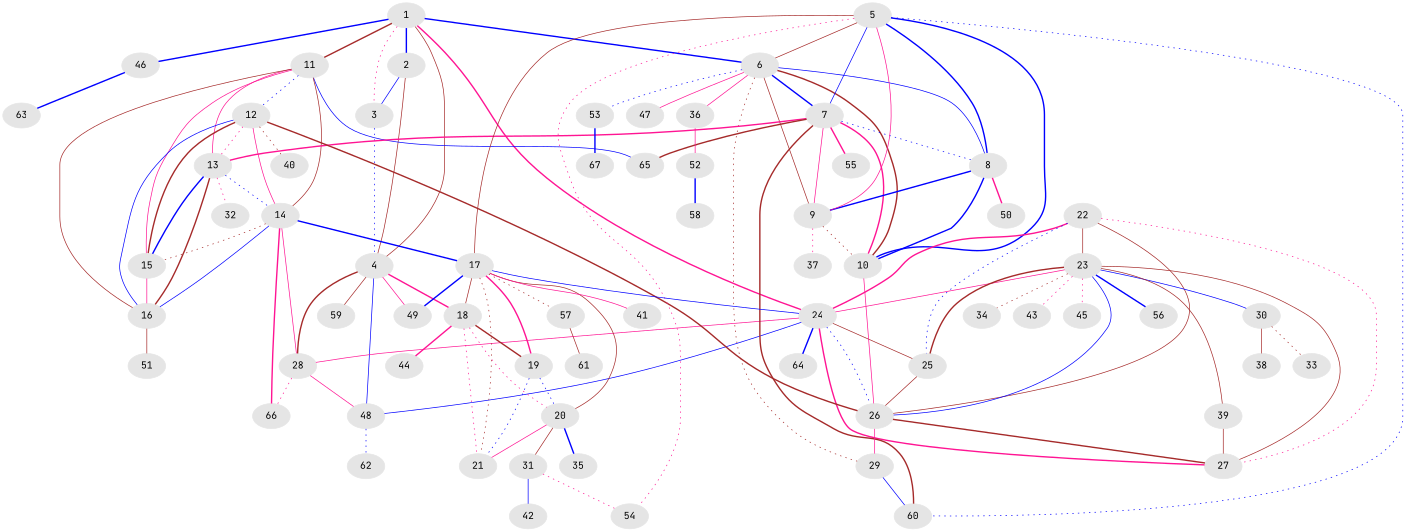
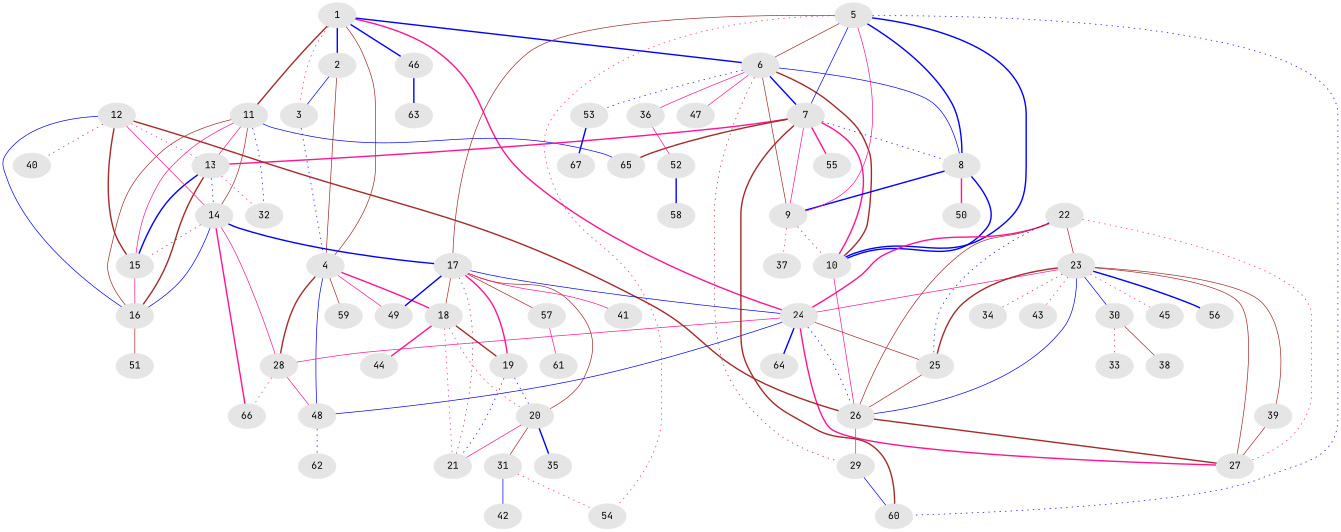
edge "11" -- "12": now "11" -- "32"
edge "17" -- "57": style dotted -> solid
edge "57" -- "61": color brown -> deeppink
